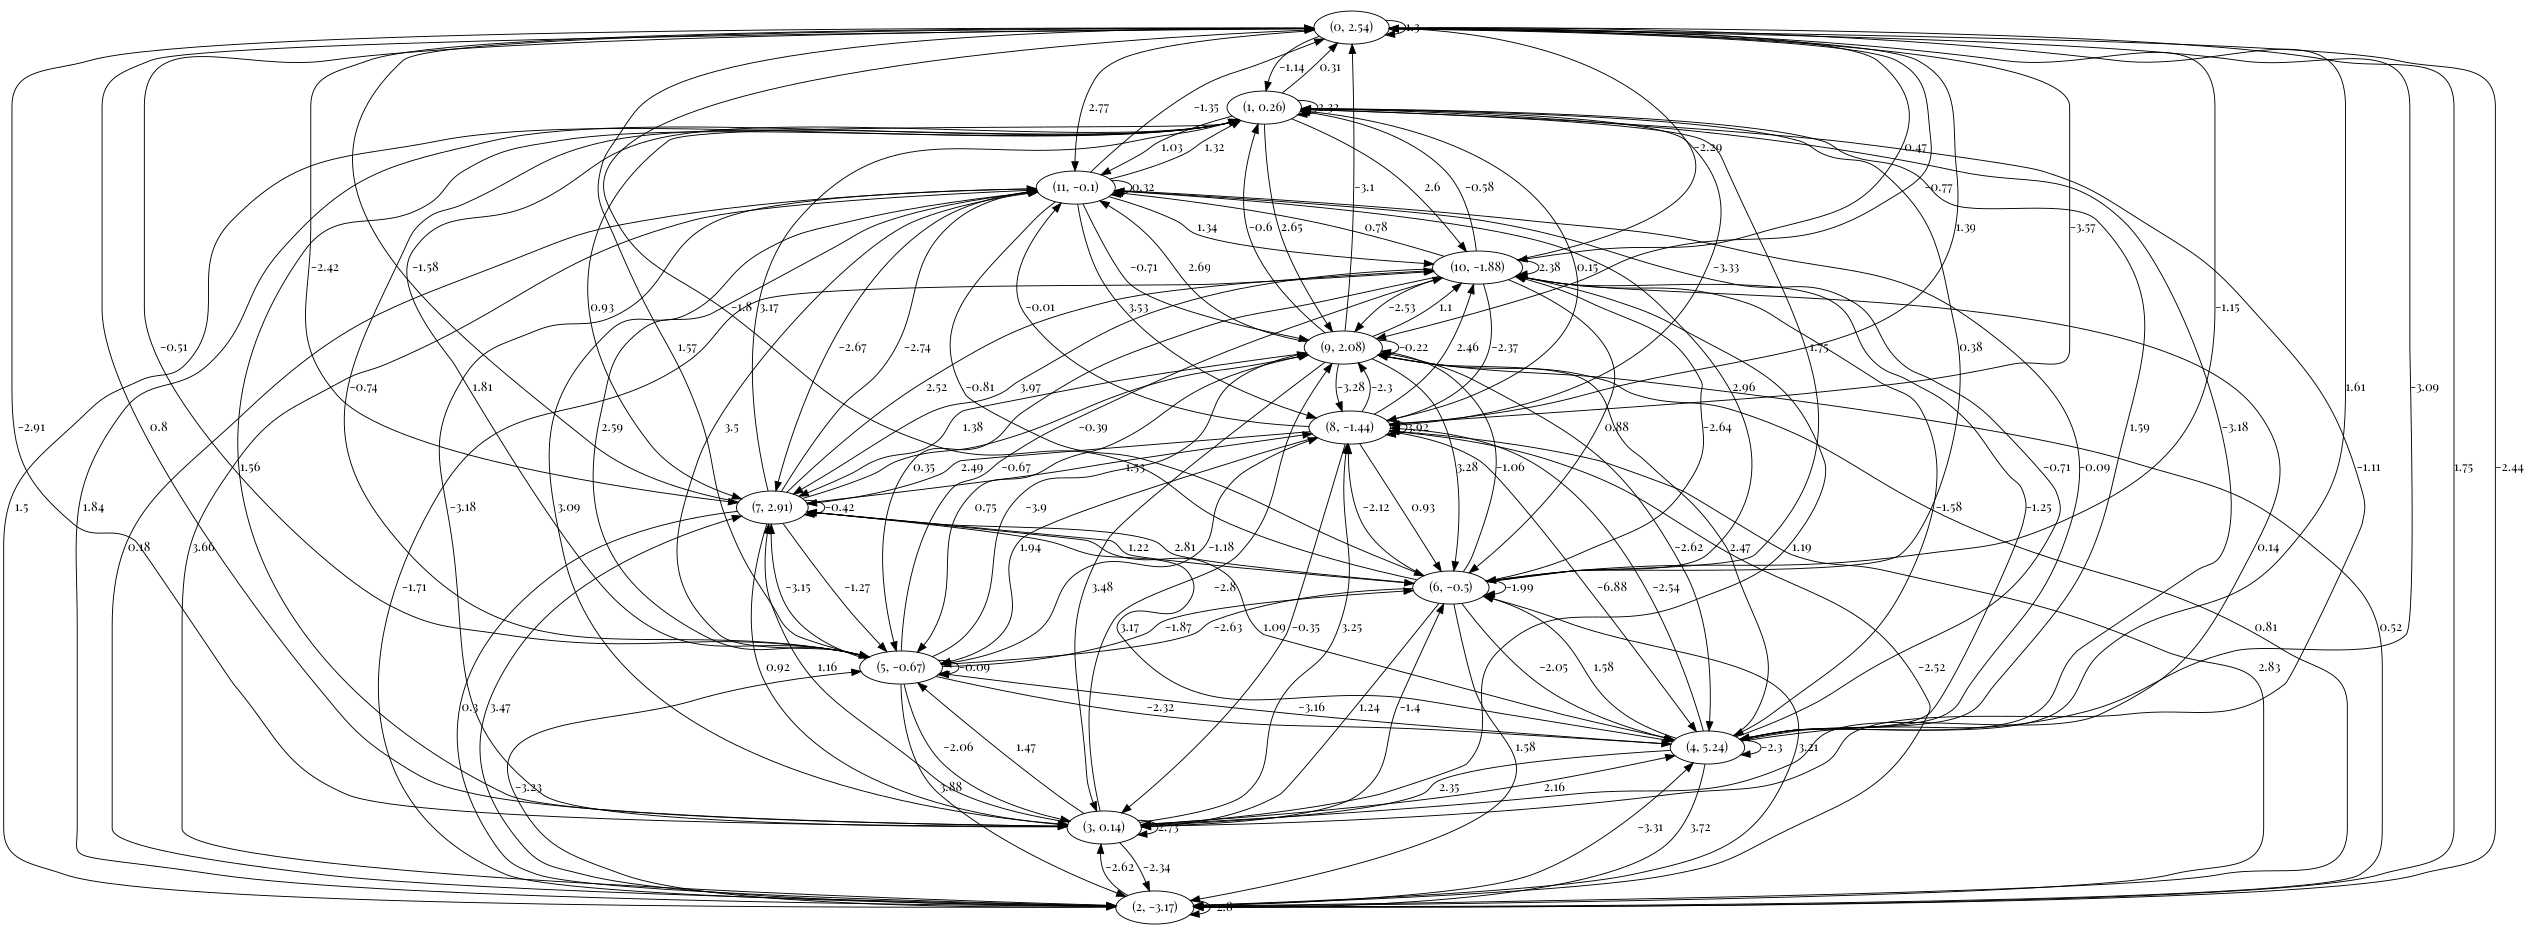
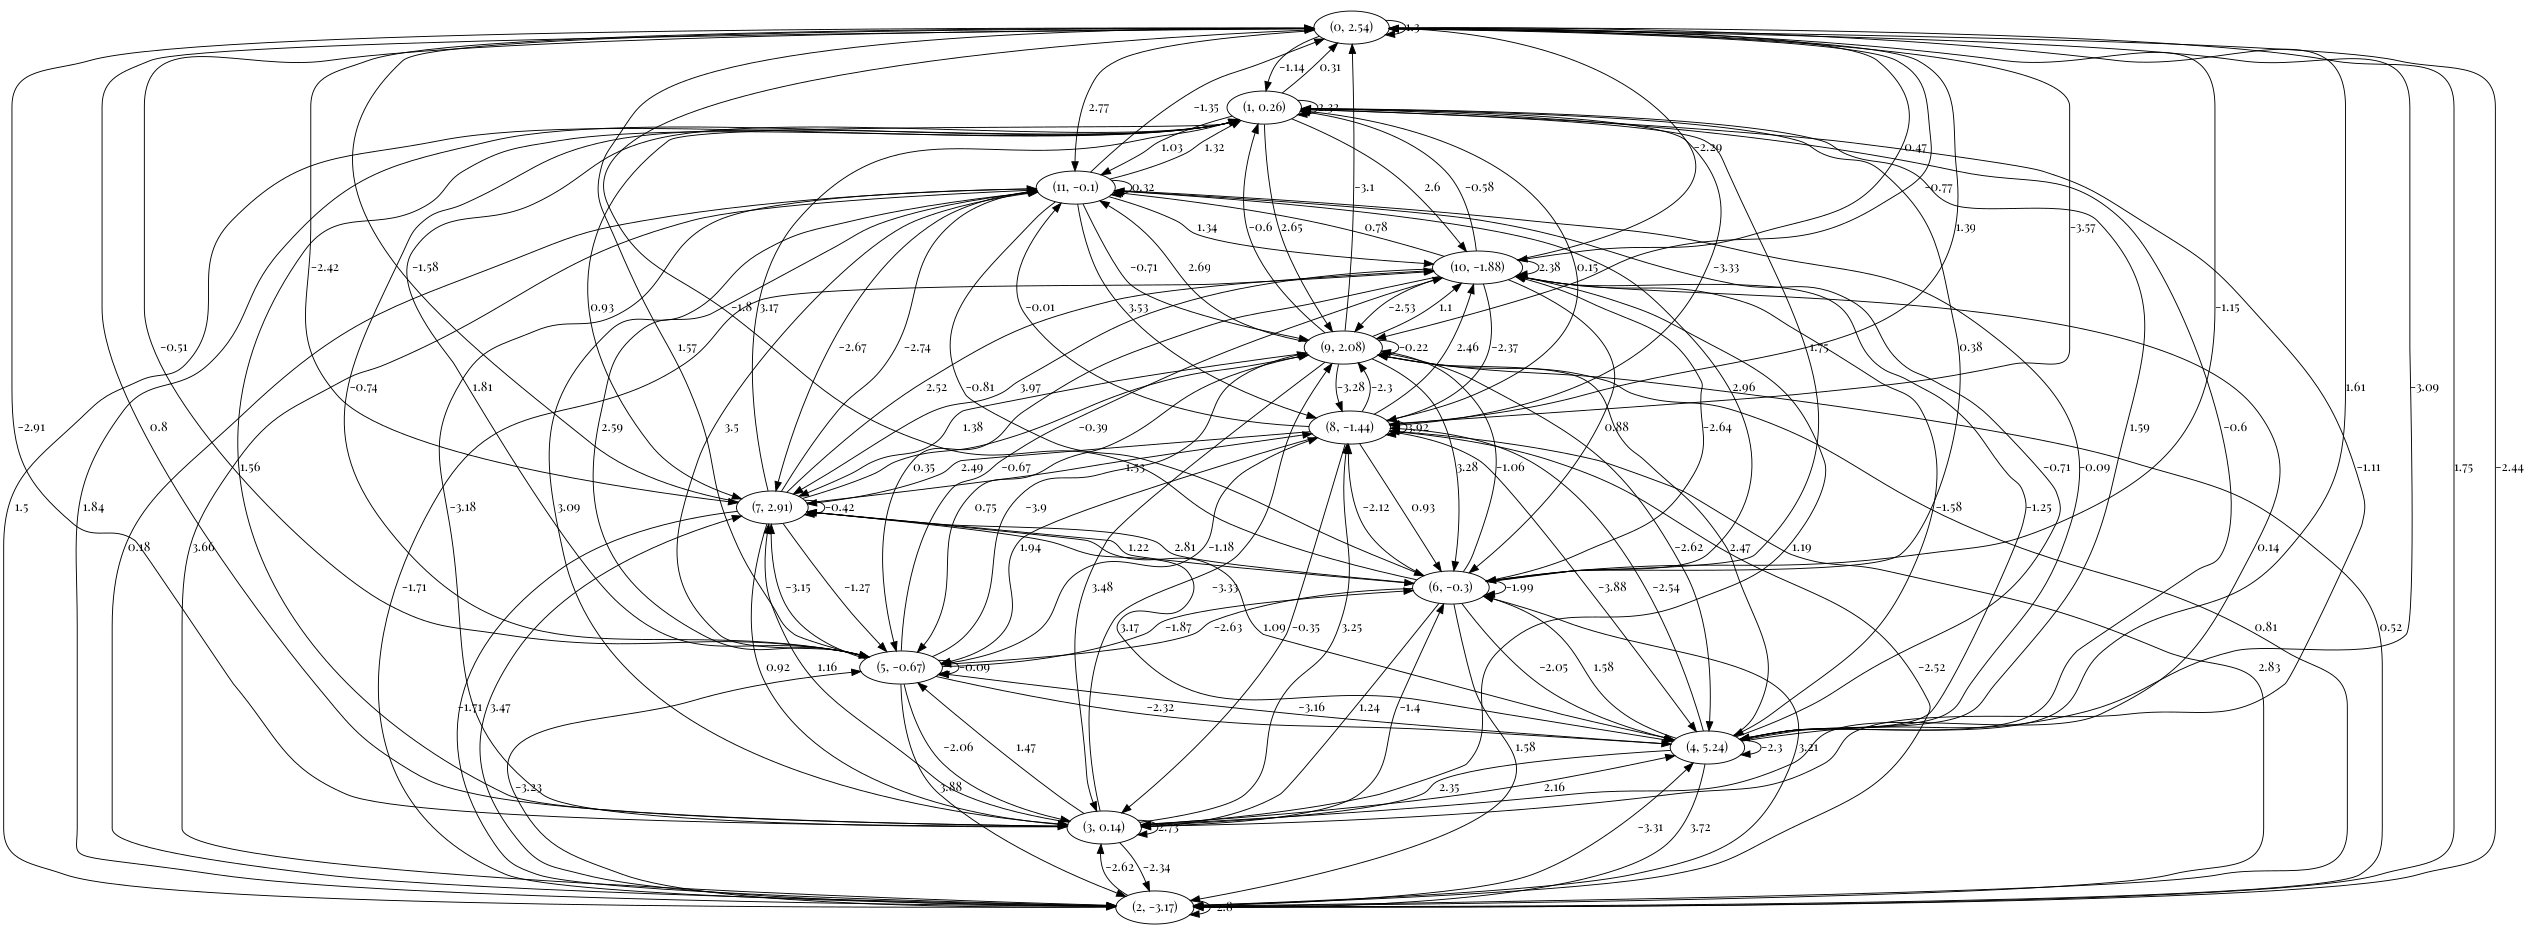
edge "(1, 0.26)" -> "(4, 5.24)": label "-3.18" -> "-0.6"
edge "(3, 0.14)" -> "(9, 2.08)": label "-2.8" -> "-3.33"
node "(6, -0.5)": label "(6, -0.5)" -> "(6, -0.3)"
edge "(8, -1.44)" -> "(4, 5.24)": label "-6.88" -> "-3.88"
edge "(7, 2.91)" -> "(2, -3.17)": label "0.3" -> "-1.71"
